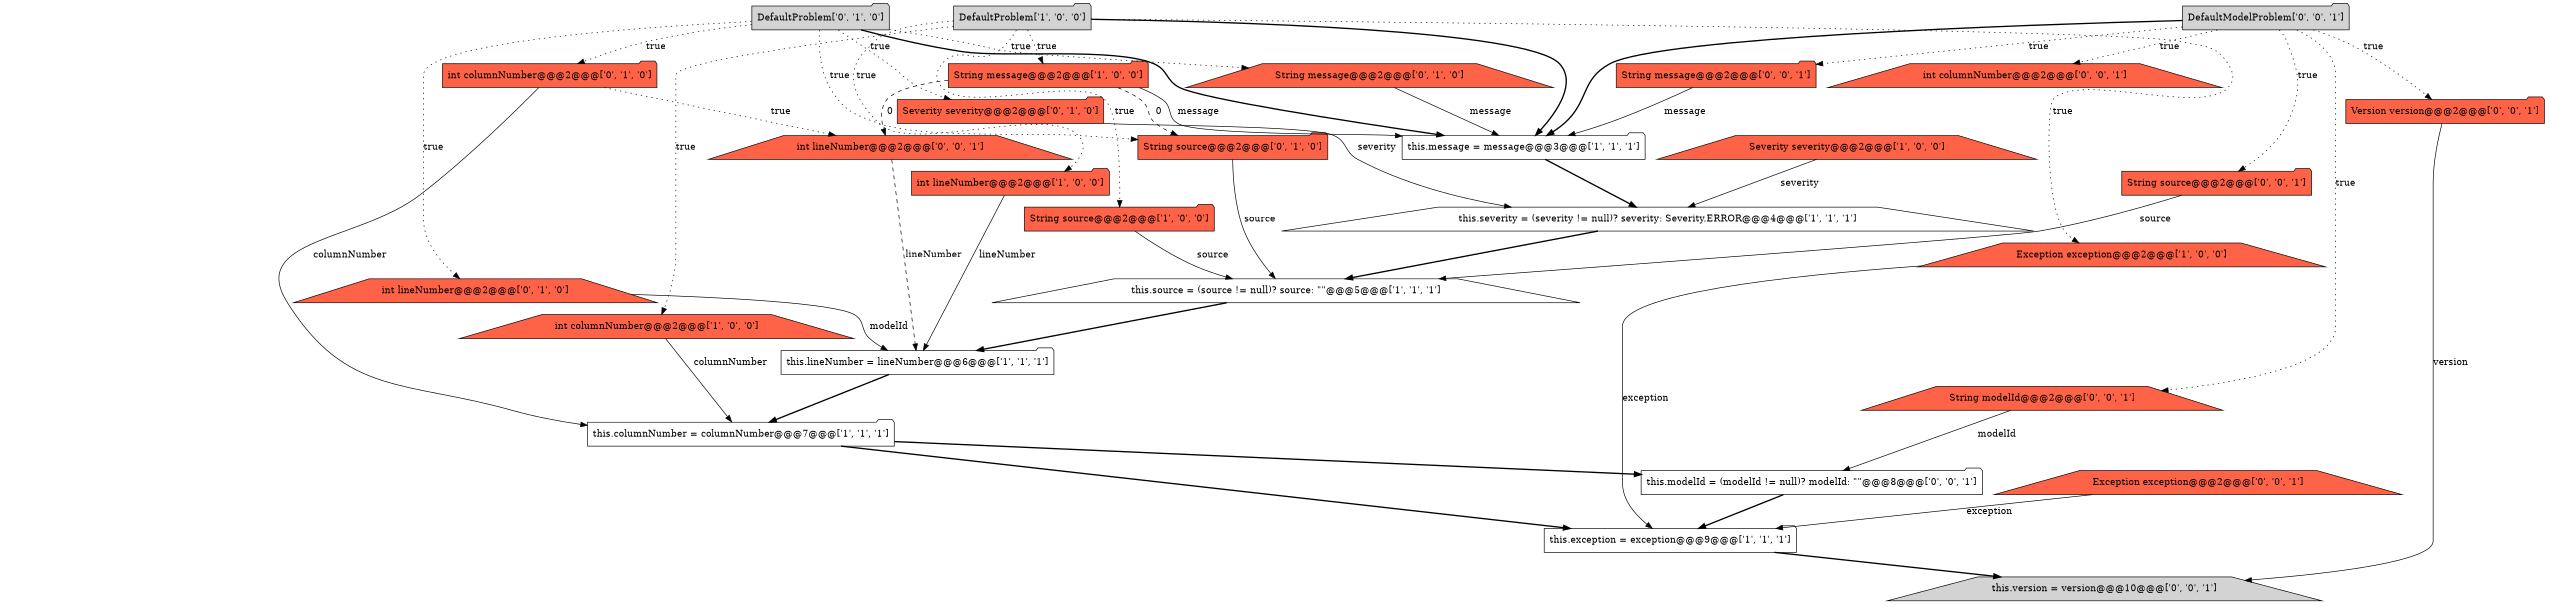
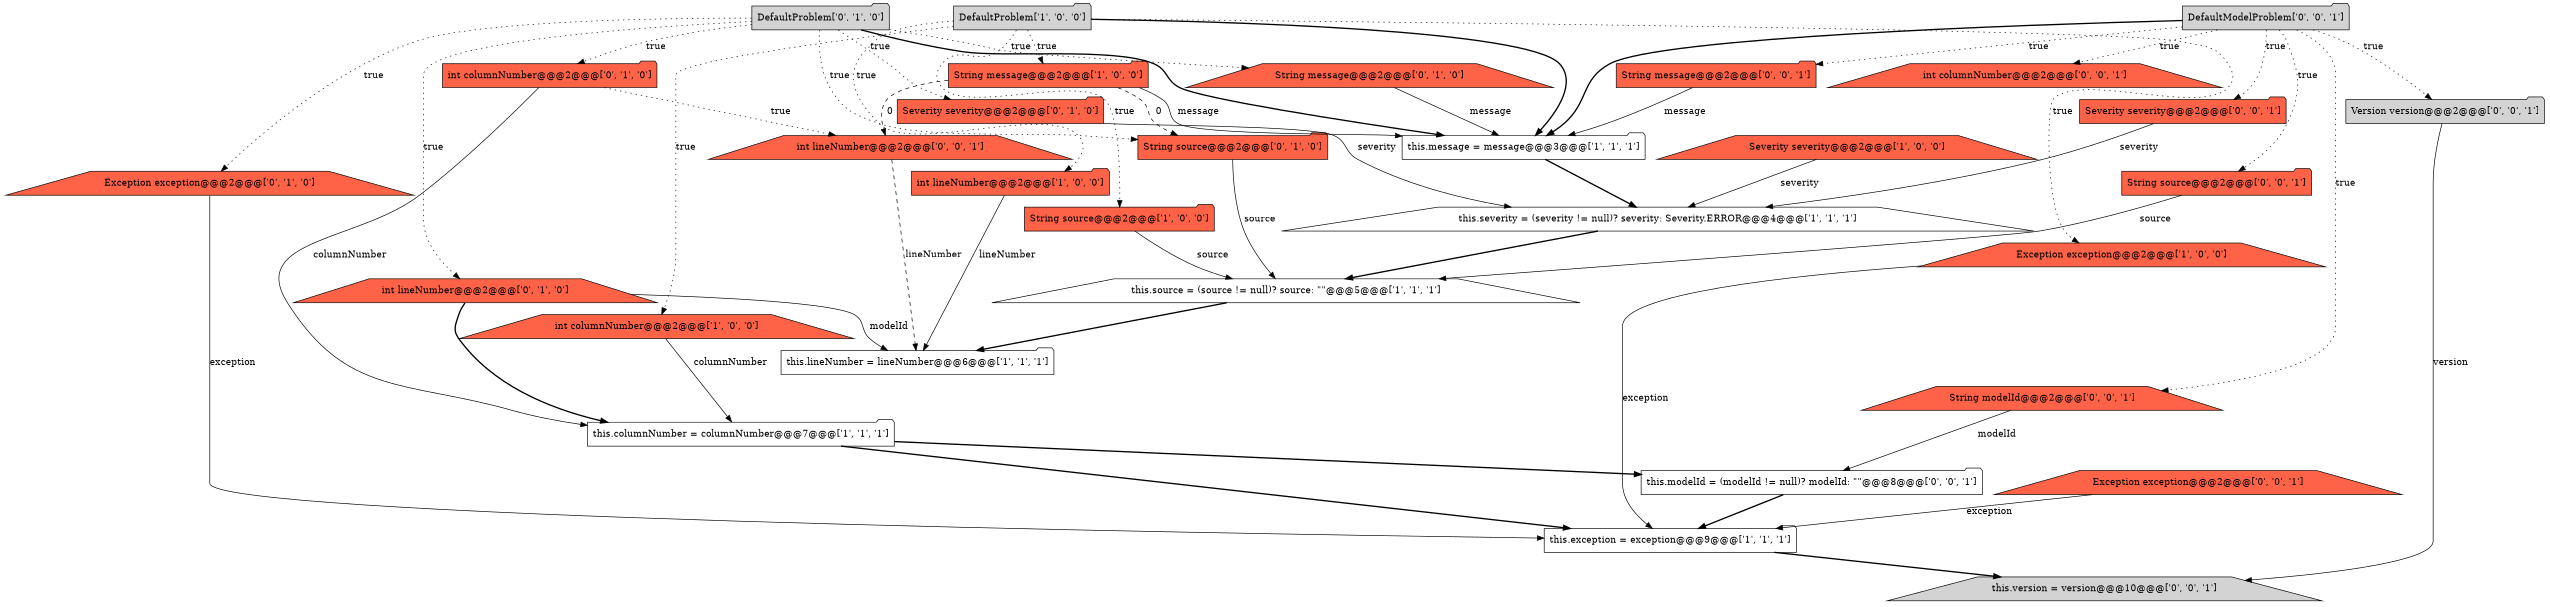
node "Severity severity@@@2@@@['0', '0', '1']": added
node "Version version@@@2@@@['0', '0', '1']": fillcolor tomato -> lightgray
node "Exception exception@@@2@@@['0', '1', '0']": added
edge "this.lineNumber = lineNumber@@@6@@@['1', '1', '1']" -> "this.columnNumber = columnNumber@@@7@@@['1', '1', '1']": now "int lineNumber@@@2@@@['0', '1', '0']" -> "this.columnNumber = columnNumber@@@7@@@['1', '1', '1']"
